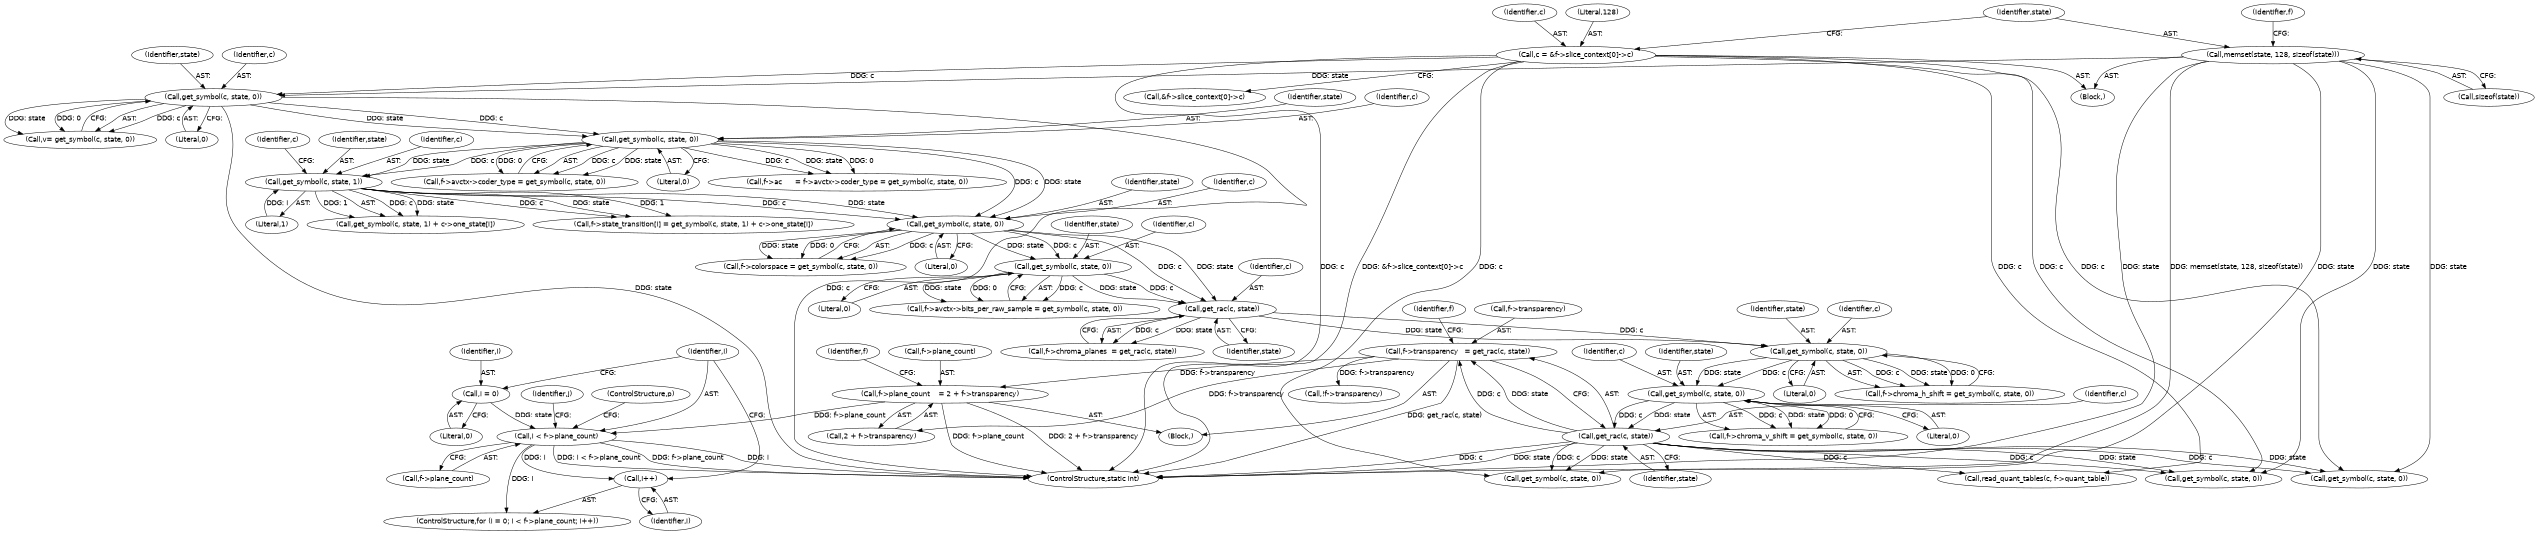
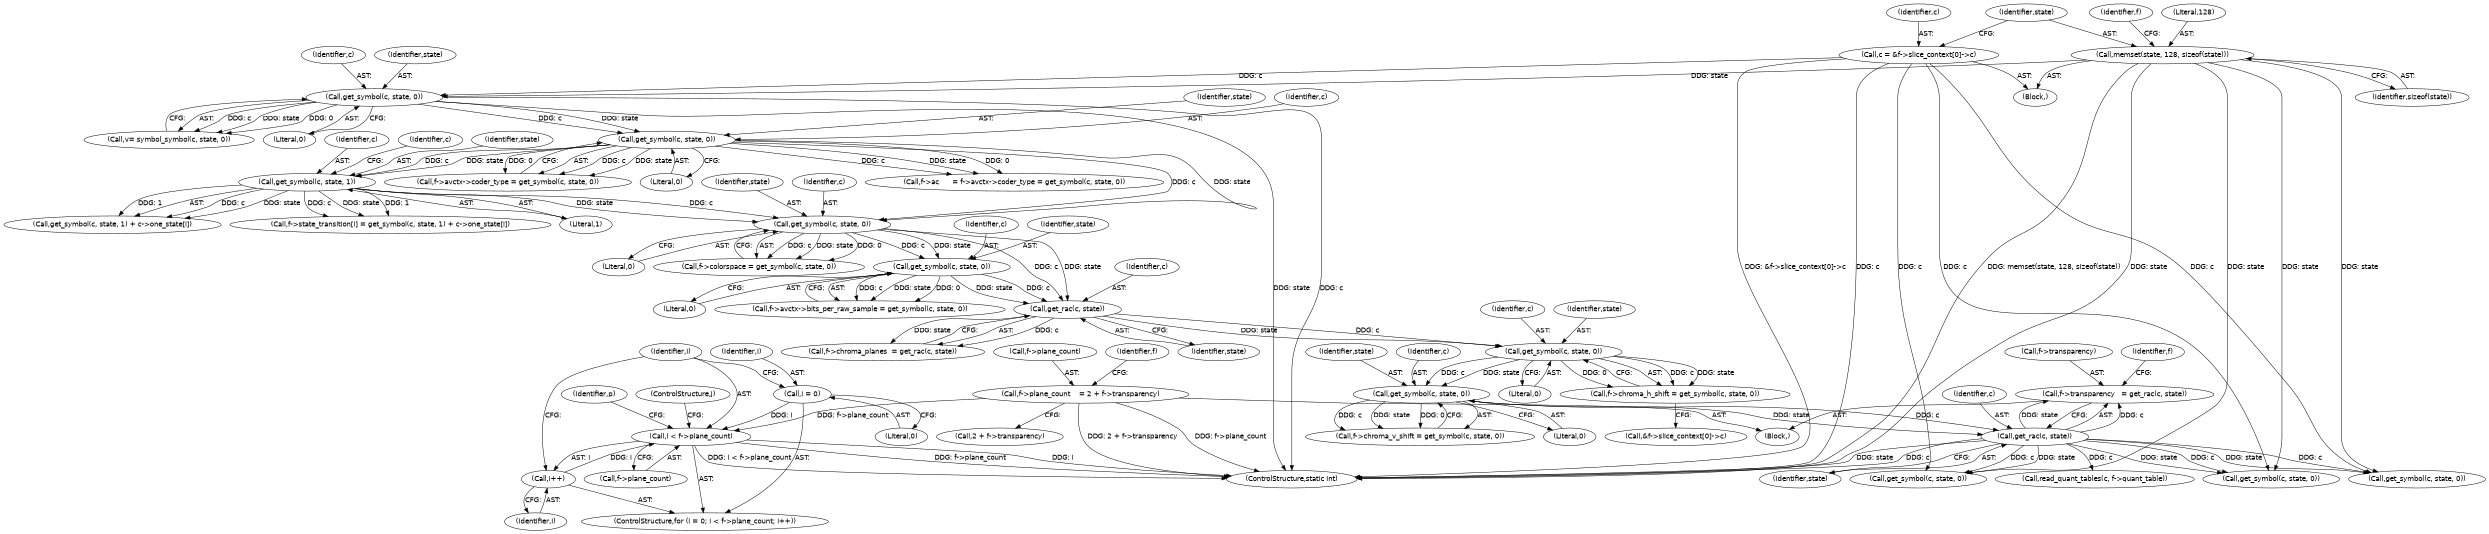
edge "(Literal,128)" -> "(Call,c = &f->slice_context[0]->c)": now "(Literal,128)" -> "(Call,memset(state, 128, sizeof(state)))"
edge "(Call,c = &f->slice_context[0]->c)" -> "(Call,&f->slice_context[0]->c)": now "(Call,f->chroma_h_shift = get_symbol(c, state, 0))" -> "(Call,&f->slice_context[0]->c)"
node "(Call,sizeof(state))": label "(Call,sizeof(state))" -> "(Identifier,sizeof(state))"
node "(Call,v= get_symbol(c, state, 0))": label "(Call,v= get_symbol(c, state, 0))" -> "(Call,v= symbol_symbol(c, state, 0))"
edge "(Literal,1)" -> "(Call,get_symbol(c, state, 1))": label "DDG: i" -> "AST: "
edge "(Call,c = &f->slice_context[0]->c)" -> "(Call,read_quant_tables(c, f->quant_table))": removed, label "DDG: c"
edge "(Call,f->transparency   = get_rac(c, state))" -> "(Call,f->plane_count    = 2 + f->transparency)": removed, label "DDG: f->transparency"
node "(Identifier,j)": label "(Identifier,j)" -> "(ControlStructure,j)"
node "(ControlStructure,p)": label "(ControlStructure,p)" -> "(Identifier,p)"
node "(Call,!f->transparency)": removed
edge "(Call,f->transparency   = get_rac(c, state))" -> "(Call,2 + f->transparency)": removed, label "DDG: f->transparency"
edge "(Call,i = 0)" -> "(Call,i < f->plane_count)": label "DDG: state" -> "DDG: i"
edge "(Call,f->plane_count    = 2 + f->transparency)" -> "(Call,2 + f->transparency)": label "AST: " -> "CFG: "
edge "(Call,2 + f->transparency)" -> "(Call,f->plane_count    = 2 + f->transparency)": removed, label "AST:"
edge "(Call,f->transparency   = get_rac(c, state))" -> "(ControlStructure,static int)": removed, label "DDG: get_rac(c, state)"
edge "(Call,i++)" -> "(Call,i < f->plane_count)": added, label "DDG: i"
edge "(Call,i < f->plane_count)" -> "(Call,i++)": label "DDG: i" -> "AST: i"
edge "(Call,i = 0)" -> "(ControlStructure,for (i = 0; i < f->plane_count; i++))": added, label "AST:"
edge "(Call,i < f->plane_count)" -> "(ControlStructure,for (i = 0; i < f->plane_count; i++))": label "DDG: i" -> "AST: "
